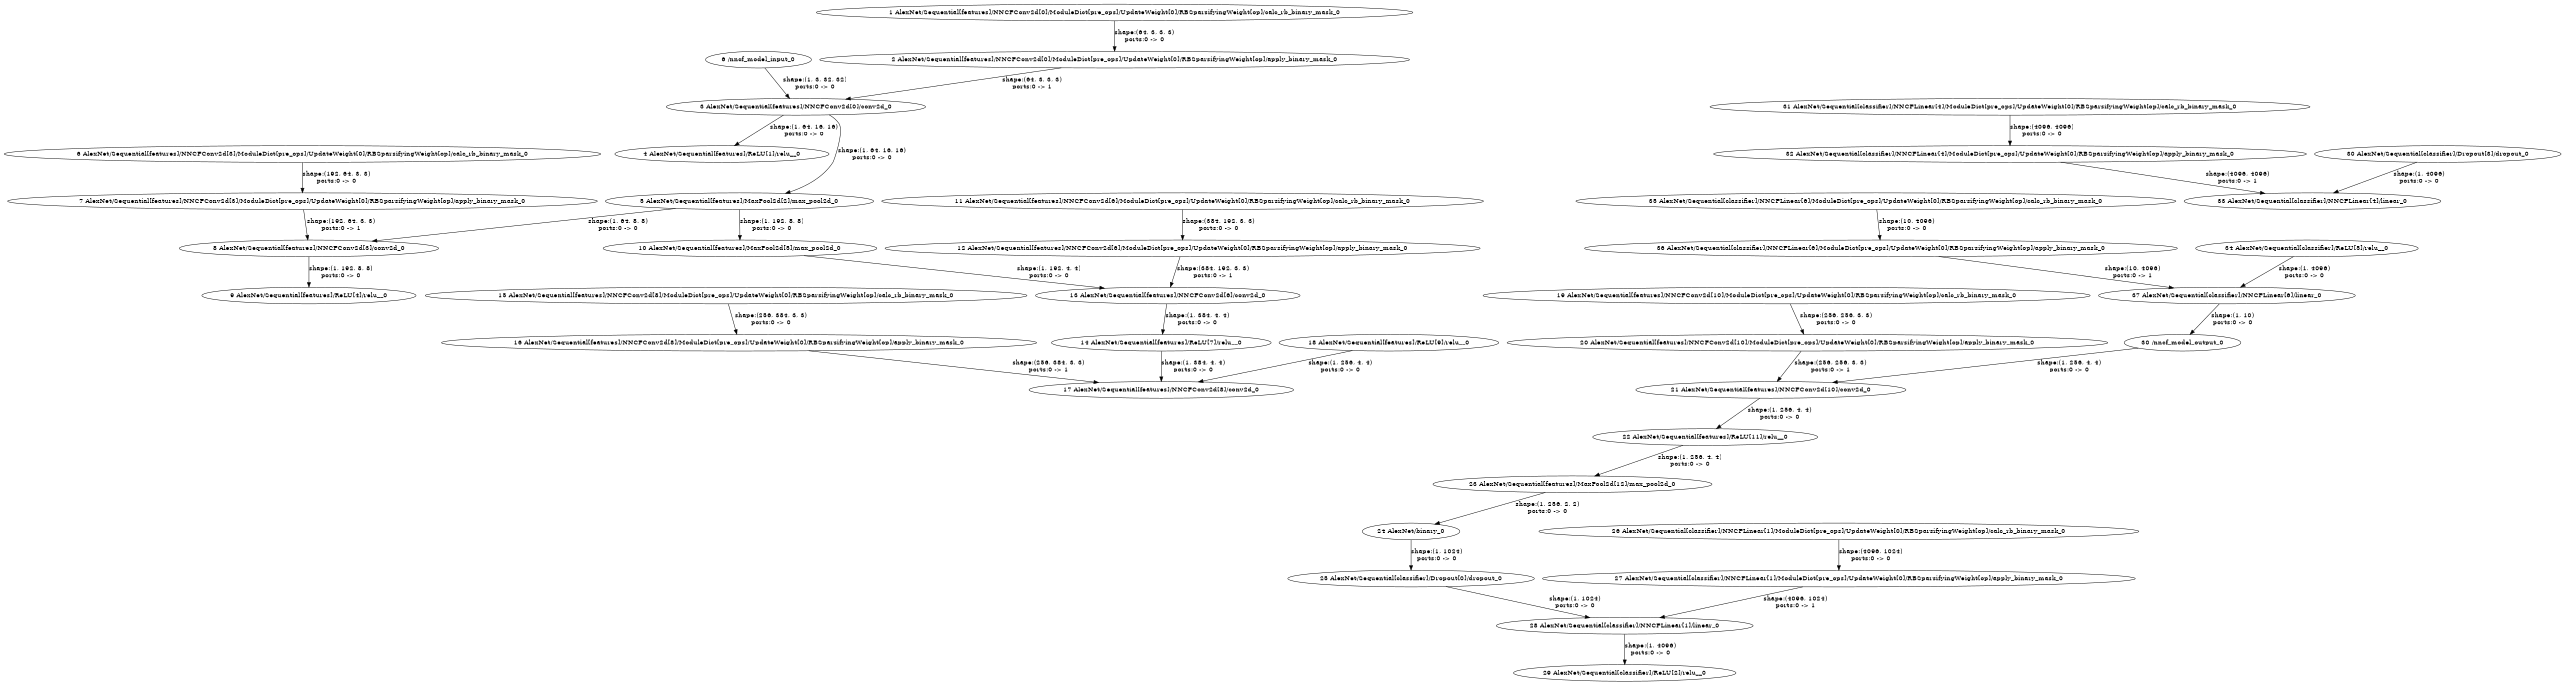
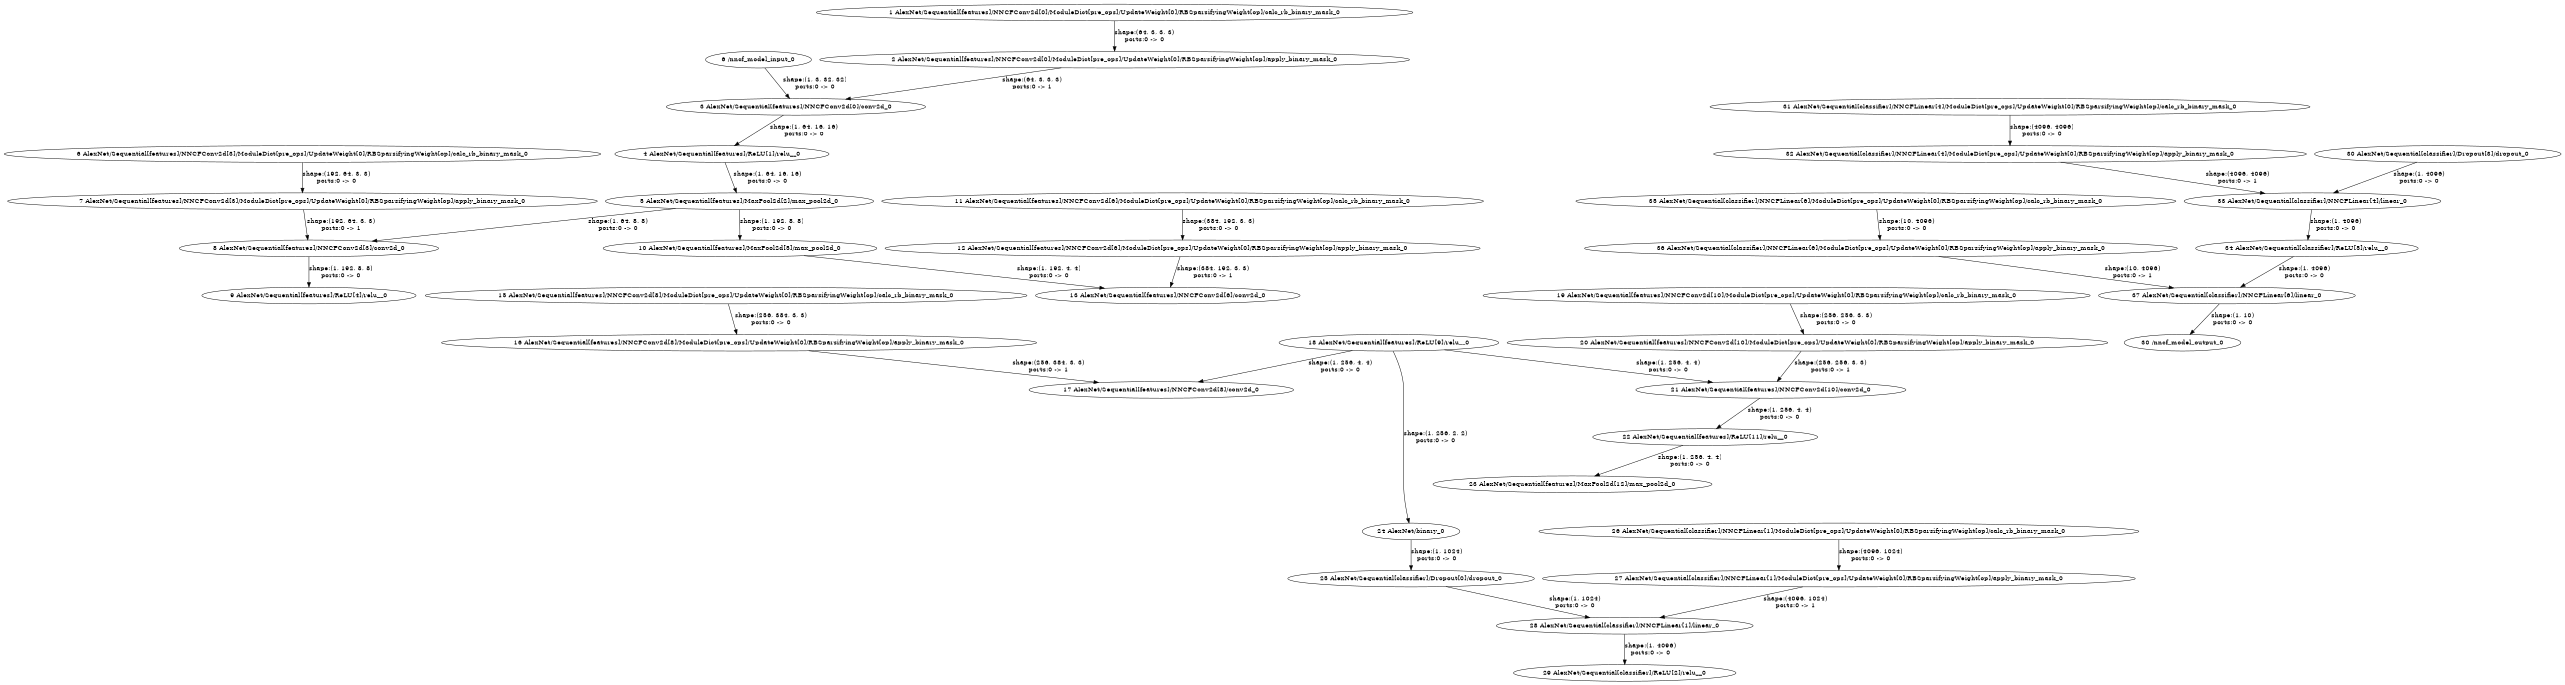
edge "3 AlexNet/Sequential[features]/NNCFConv2d[0]/conv2d_0" -> "5 AlexNet/Sequential[features]/MaxPool2d[2]/max_pool2d_0": now "4 AlexNet/Sequential[features]/ReLU[1]/relu__0" -> "5 AlexNet/Sequential[features]/MaxPool2d[2]/max_pool2d_0"
edge "33 AlexNet/Sequential[classifier]/NNCFLinear[4]/linear_0" -> "34 AlexNet/Sequential[classifier]/ReLU[5]/relu__0": added, label "shape:(1, 4096) ports:0 -> 0"
node "14 AlexNet/Sequential[features]/ReLU[7]/relu__0": removed
edge "30 /nncf_model_output_0" -> "21 AlexNet/Sequential[features]/NNCFConv2d[10]/conv2d_0": now "18 AlexNet/Sequential[features]/ReLU[9]/relu__0" -> "21 AlexNet/Sequential[features]/NNCFConv2d[10]/conv2d_0"
edge "23 AlexNet/Sequential[features]/MaxPool2d[12]/max_pool2d_0" -> "24 AlexNet/binary_0": now "18 AlexNet/Sequential[features]/ReLU[9]/relu__0" -> "24 AlexNet/binary_0"
